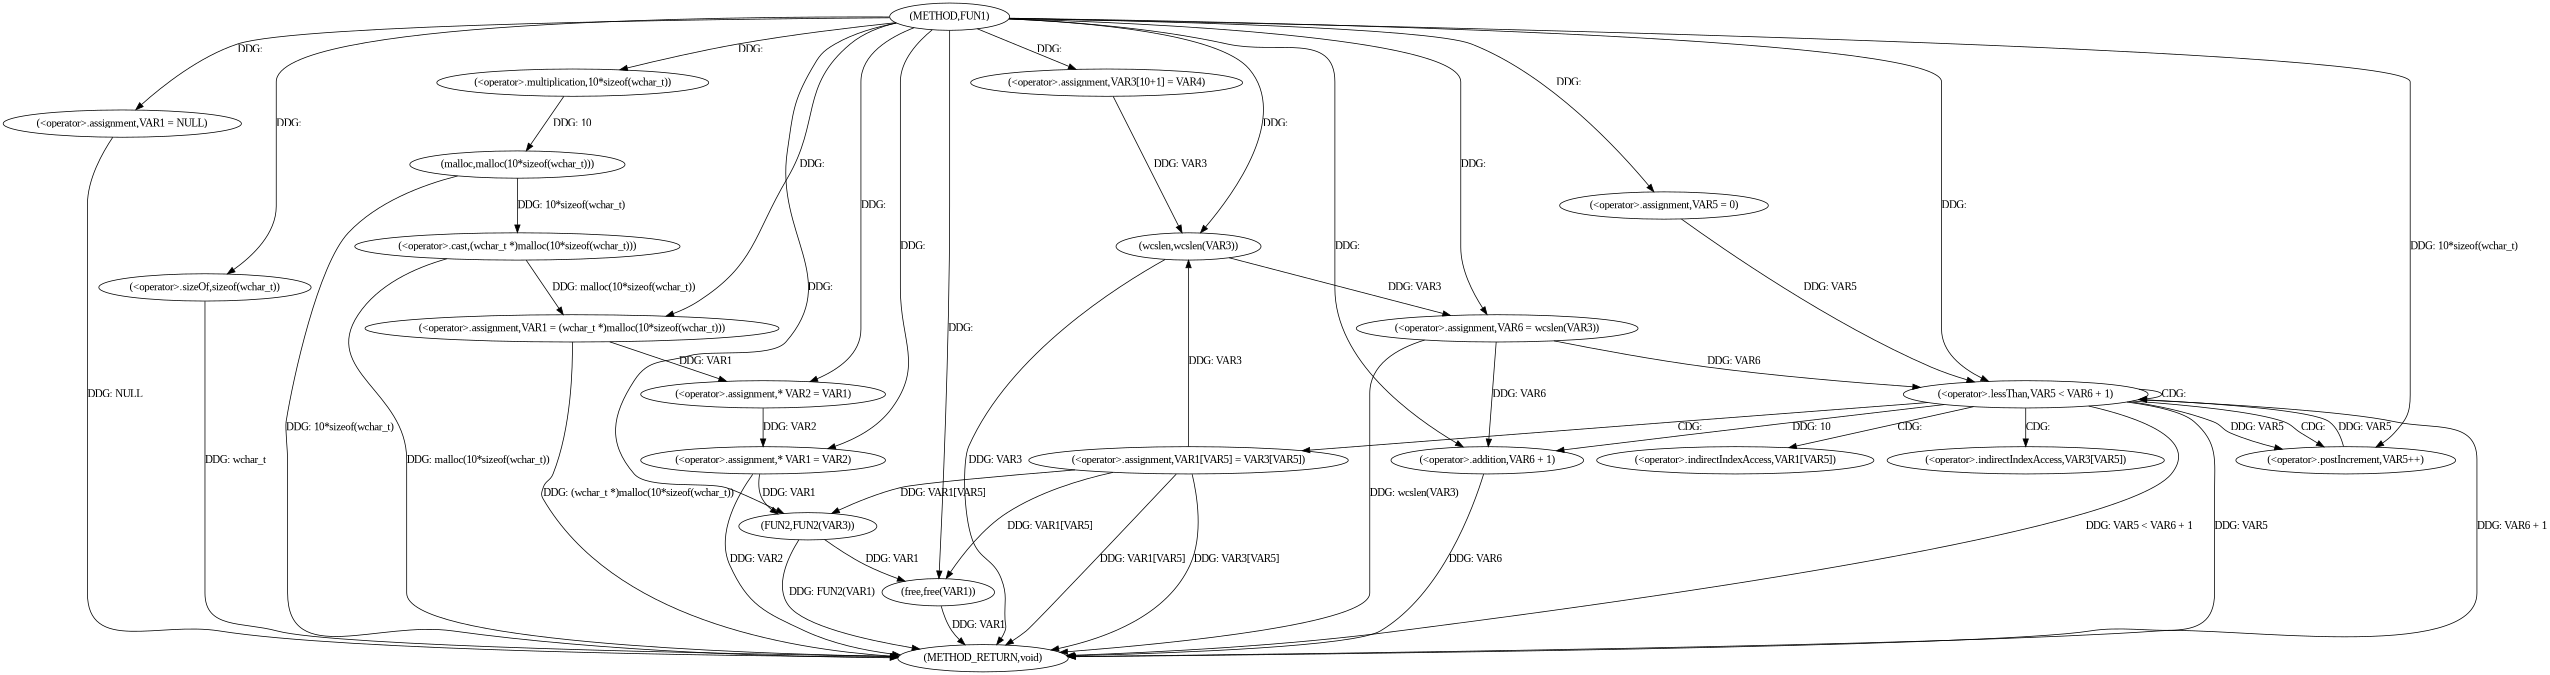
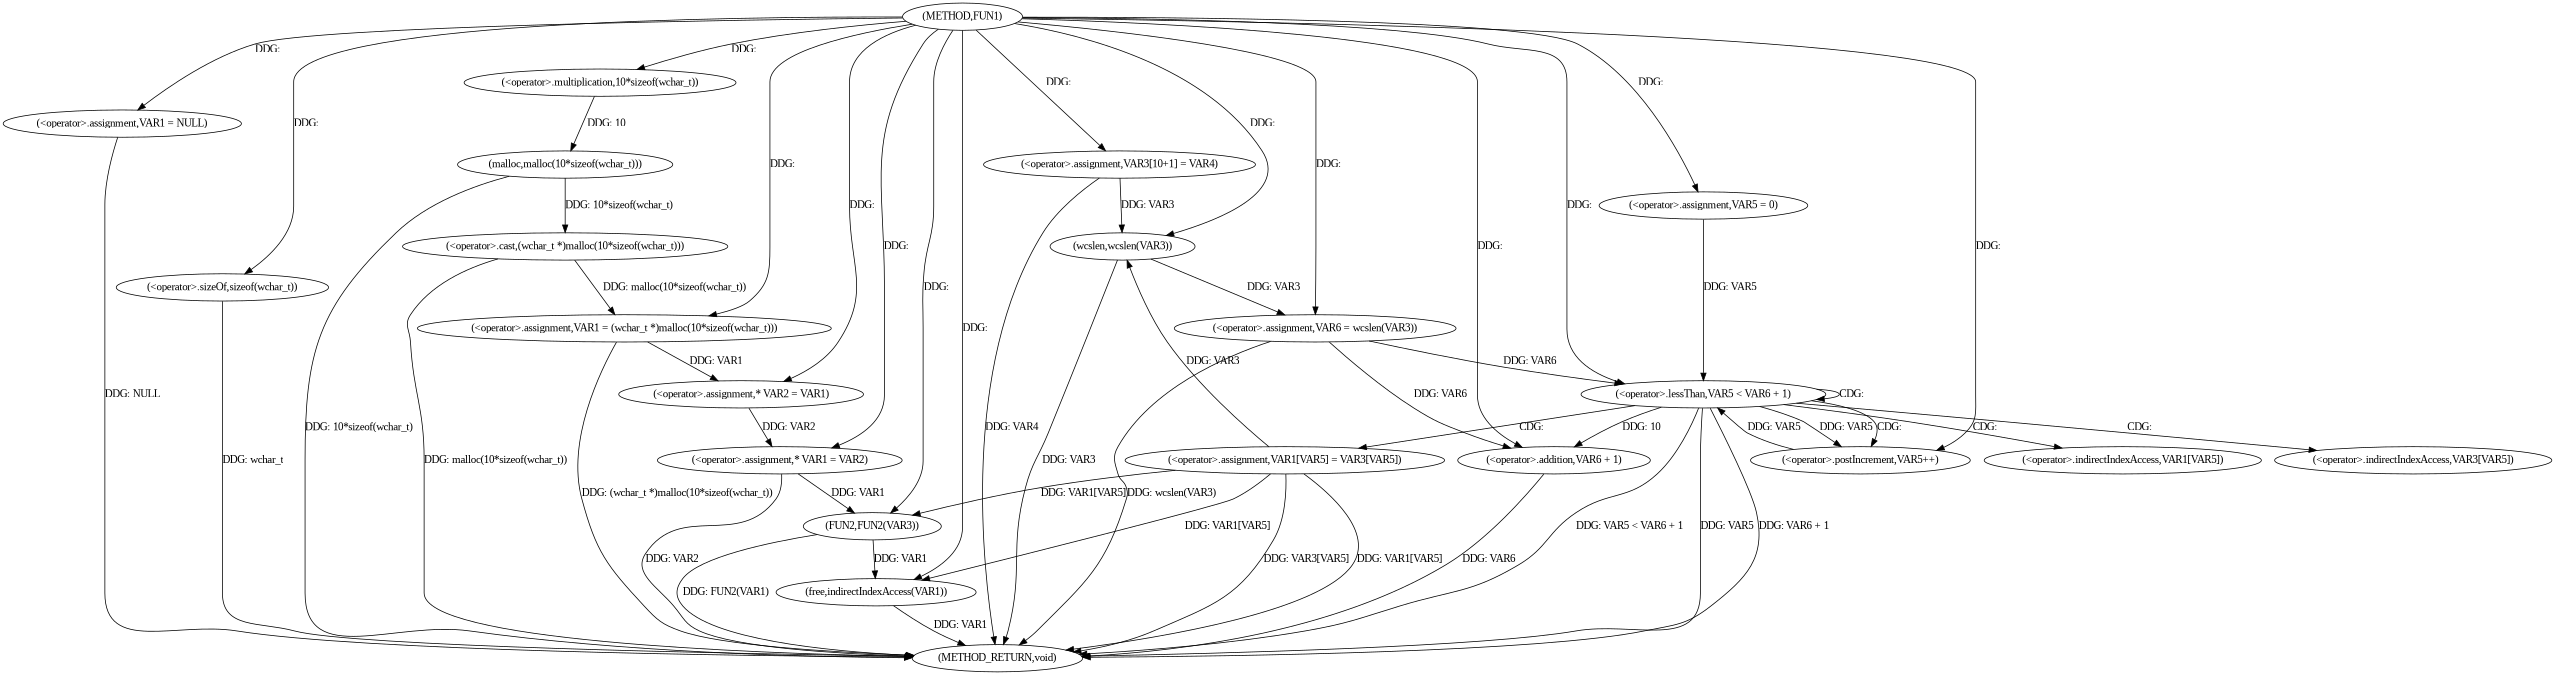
edge "(METHOD,FUN1)" -> "(<operator>.postIncrement,VAR5++)": label "DDG: 10*sizeof(wchar_t)" -> "DDG: "
edge "(<operator>.assignment,VAR3[10+1] = VAR4)" -> "(METHOD_RETURN,void)": added, label "DDG: VAR4"
node "(free,free(VAR1))": label "(free,free(VAR1))" -> "(free,indirectIndexAccess(VAR1))"
